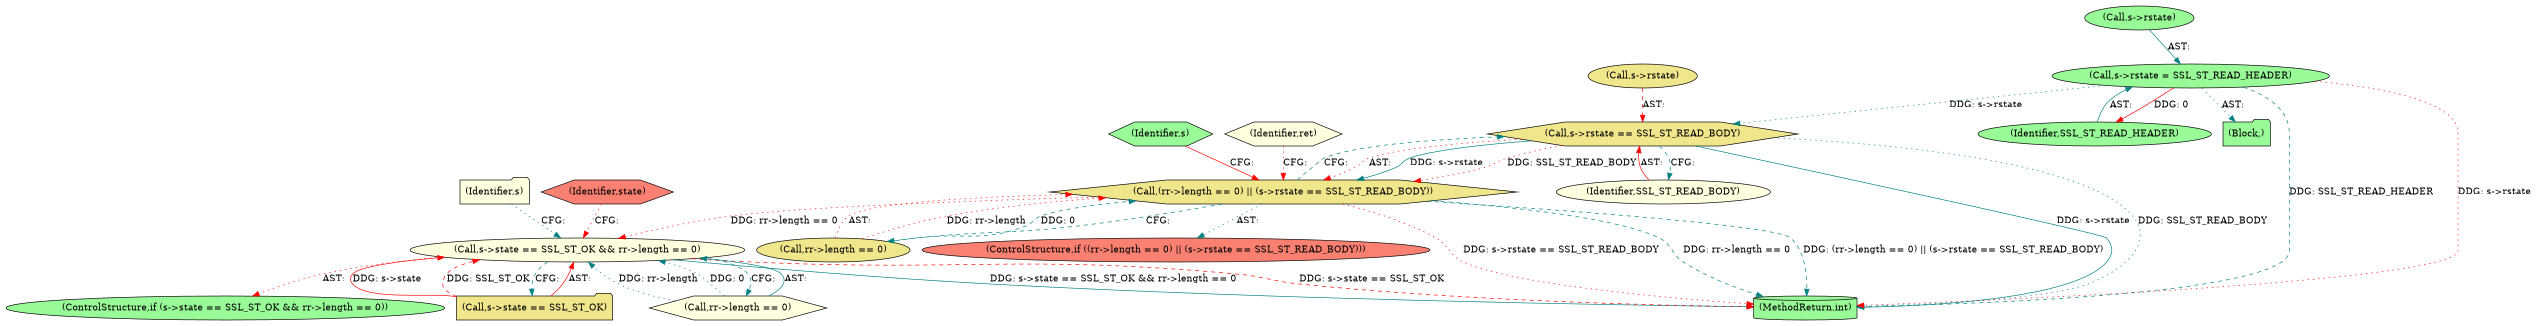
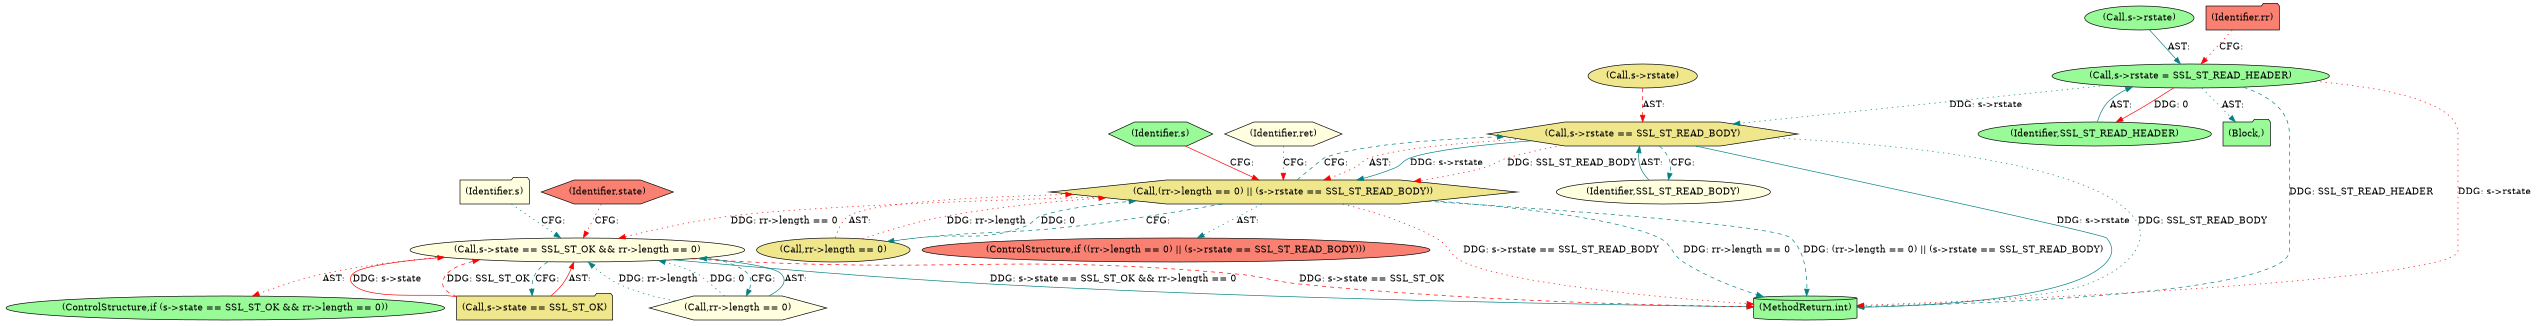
node "(Identifier,rr)": added
edge "(Identifier,SSL_ST_READ_BODY)" -> "(Call,s->rstate == SSL_ST_READ_BODY)": color red -> teal
